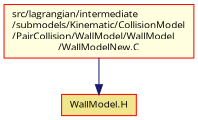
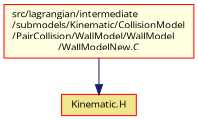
node "WallModel.H": label "WallModel.H" -> "Kinematic.H"
